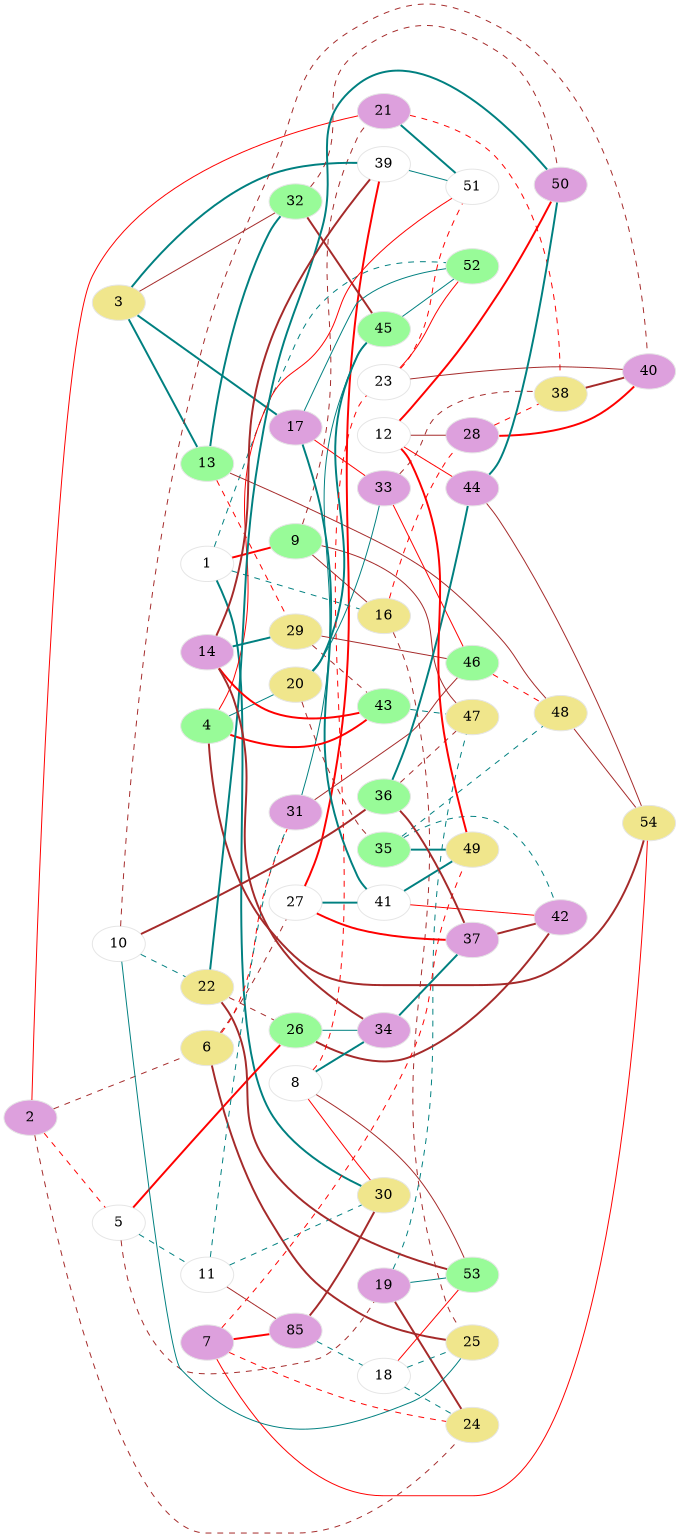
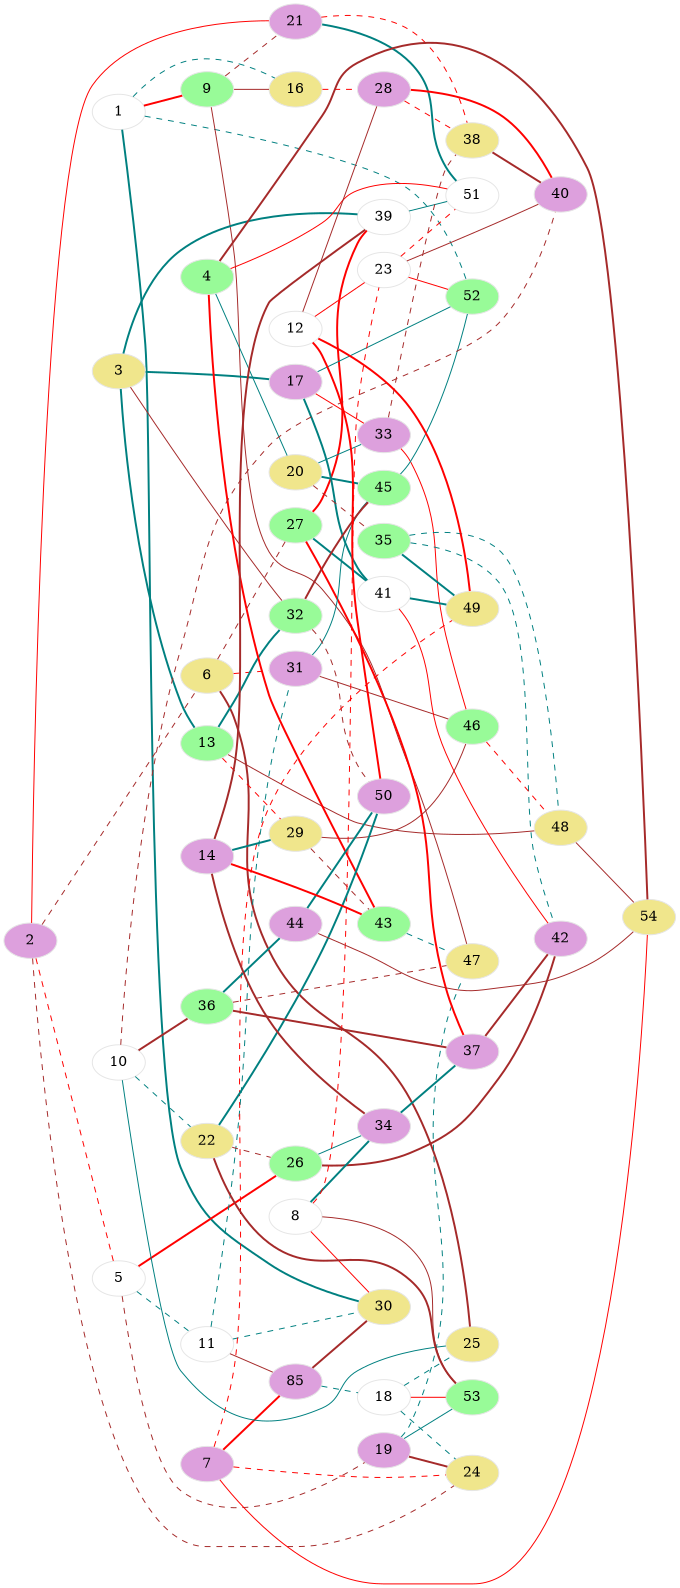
edge "12" -- "44": now "12" -- "23"
node "27": fillcolor white -> palegreen
edge "16" -- "25": removed
